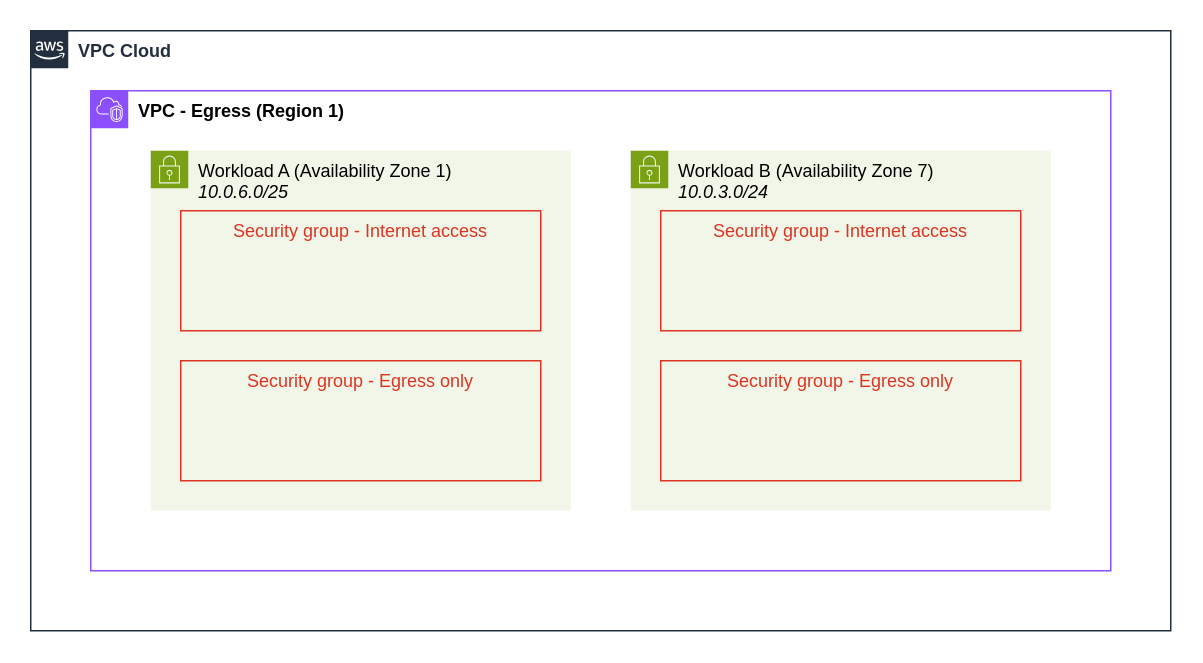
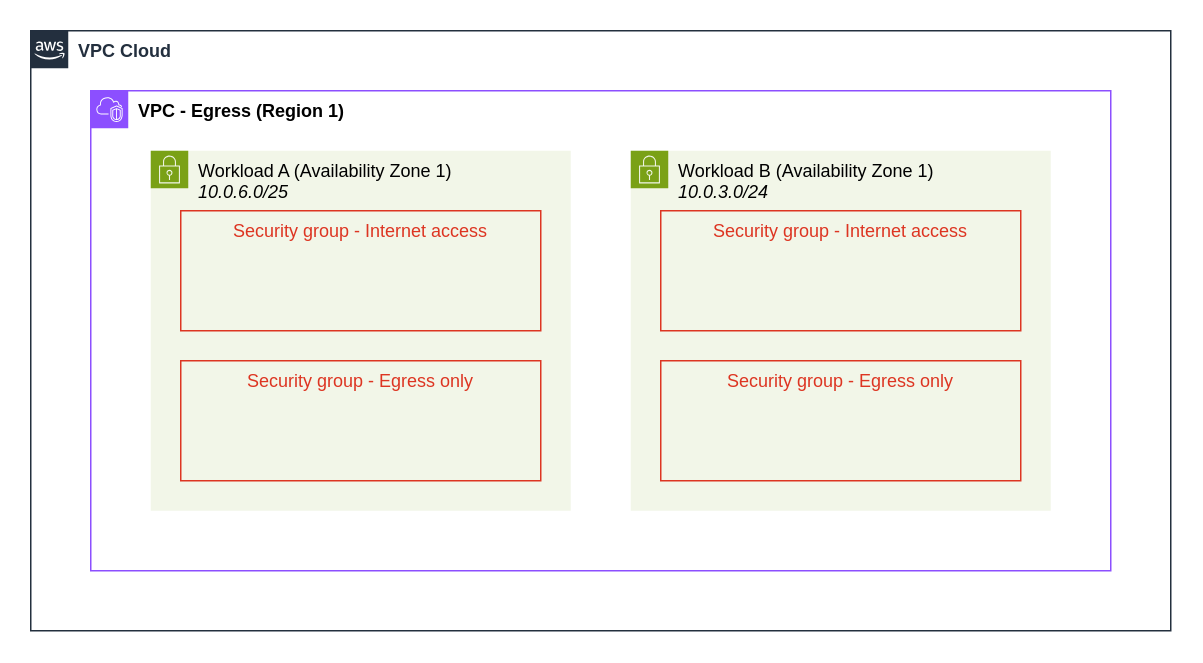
node "Workload B (Availability Zone 7) 10.0.3.0/24": label "Workload B (Availability Zone 7) 10.0.3.0/24" -> "Workload B (Availability Zone 1) 10.0.3.0/24"
